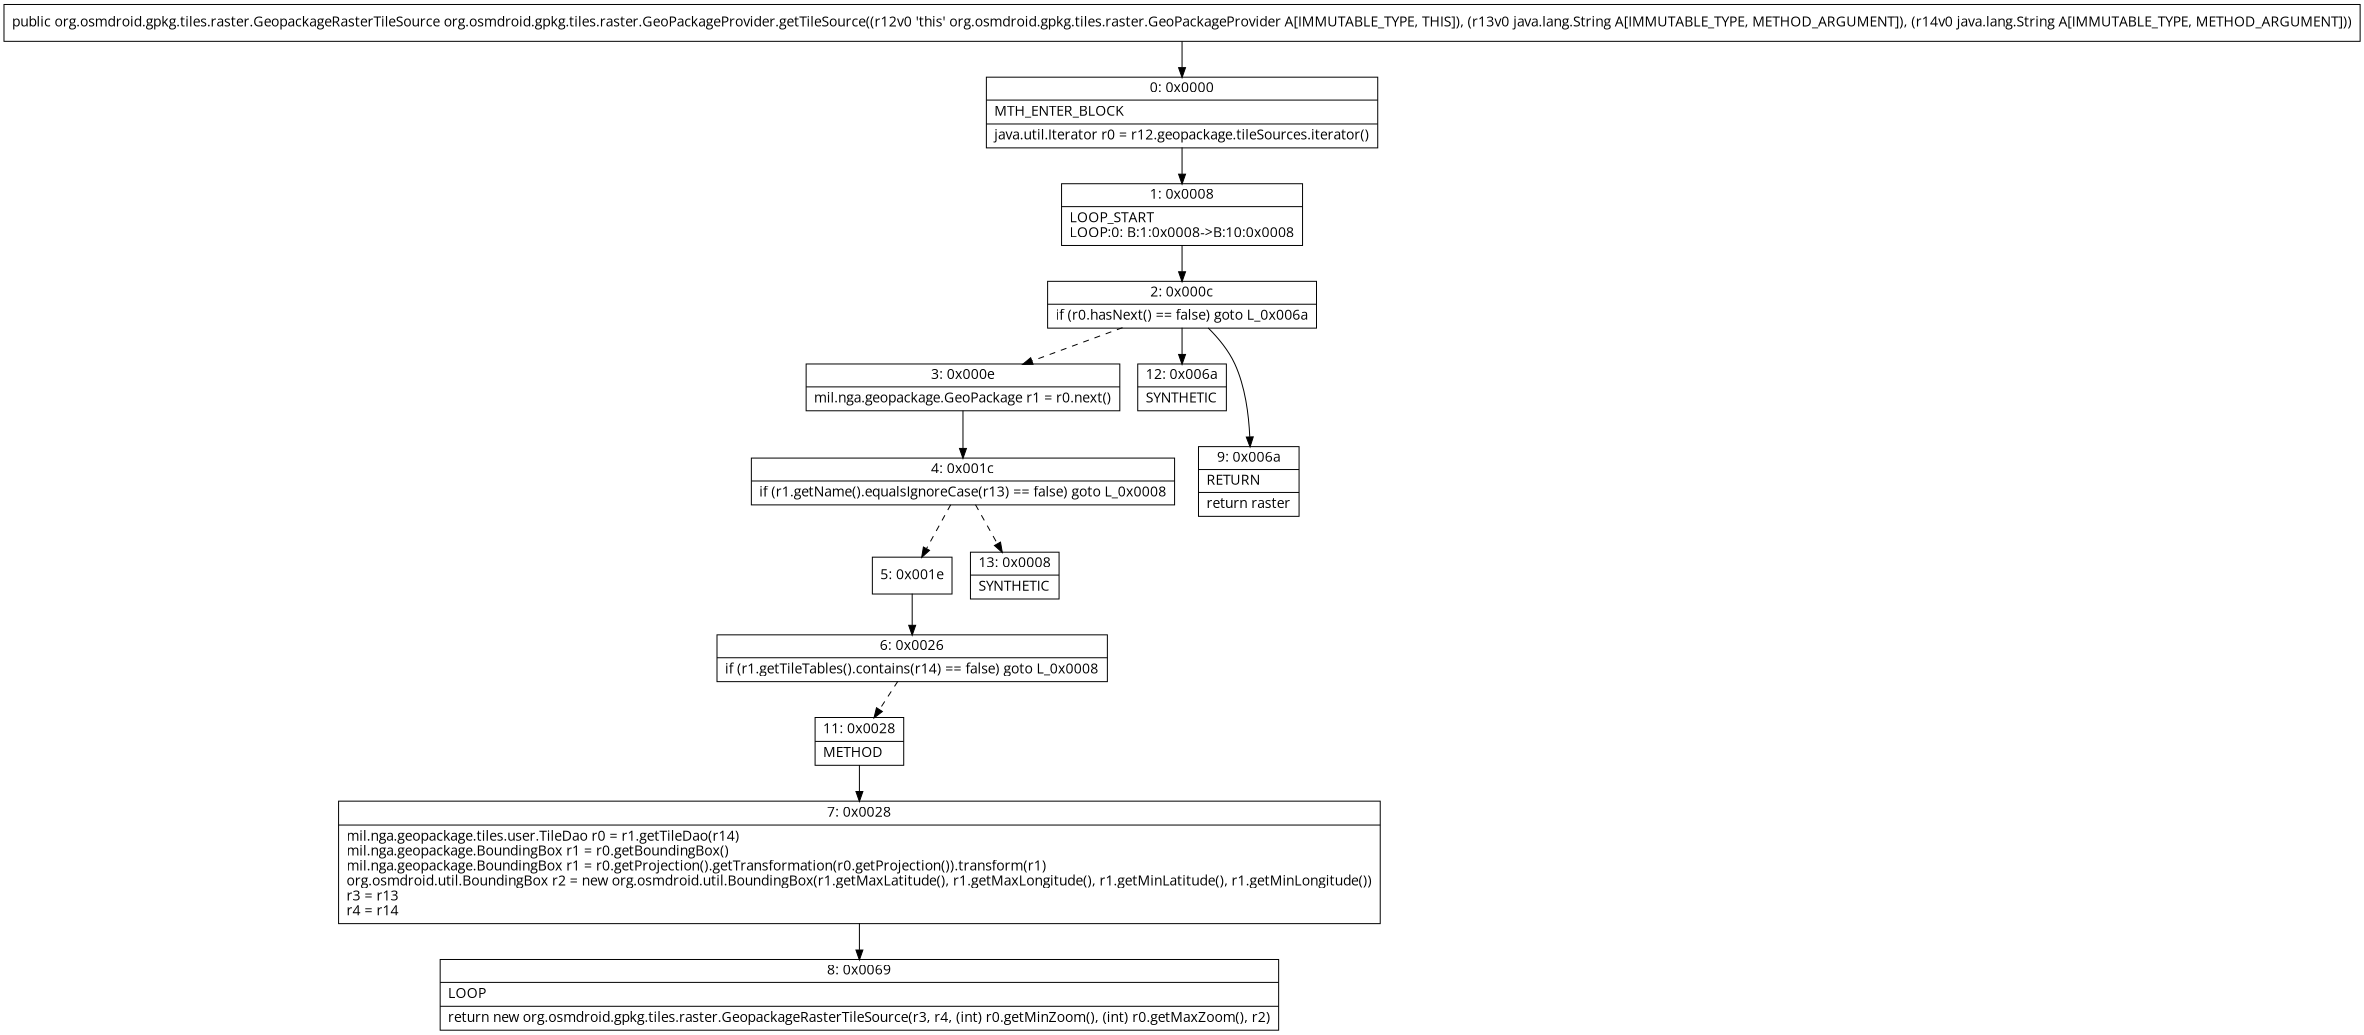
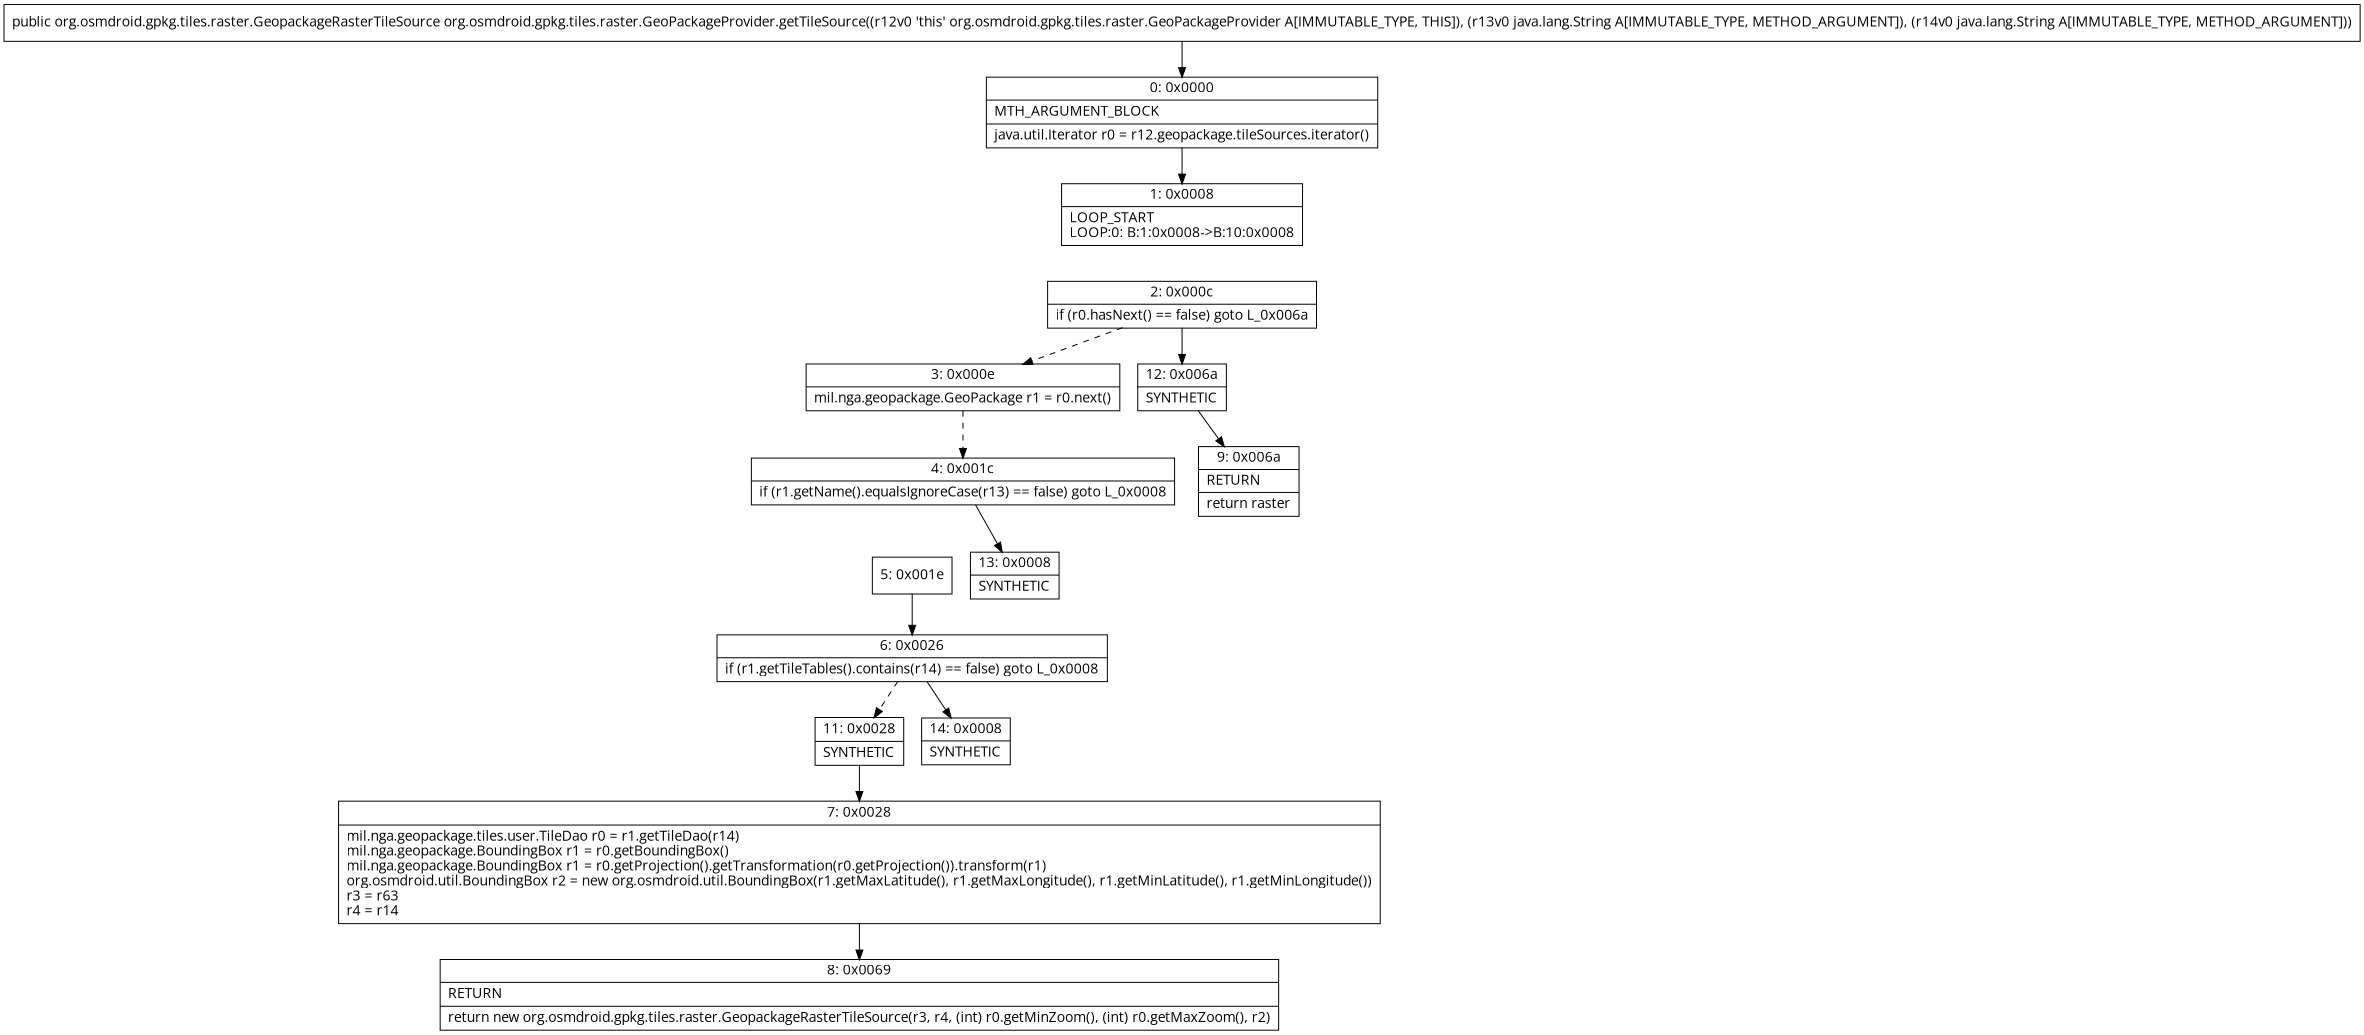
node "0: 0x0000": text "MTH_ENTER_BLOCK" -> "MTH_ARGUMENT_BLOCK"
edge "1: 0x0008" -> "2: 0x000c": removed
edge "2: 0x000c" -> "9: 0x006a": now "12: 0x006a" -> "9: 0x006a"
edge "3: 0x000e" -> "4: 0x001c": style solid -> dashed
edge "4: 0x001c" -> "13: 0x0008": style dashed -> solid
edge "4: 0x001c" -> "5: 0x001e": removed
node "14: 0x0008": added
node "11: 0x0028": text "METHOD" -> "SYNTHETIC"
node "7: 0x0028": text "r3 = r13" -> "r3 = r63"
node "8: 0x0069": text "LOOP" -> "RETURN"
